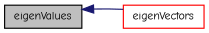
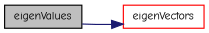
edge "eigenVectors" -> "eigenValues": reversed
